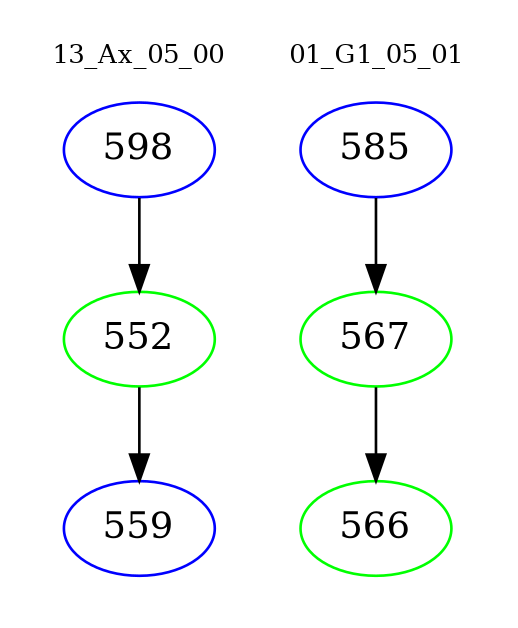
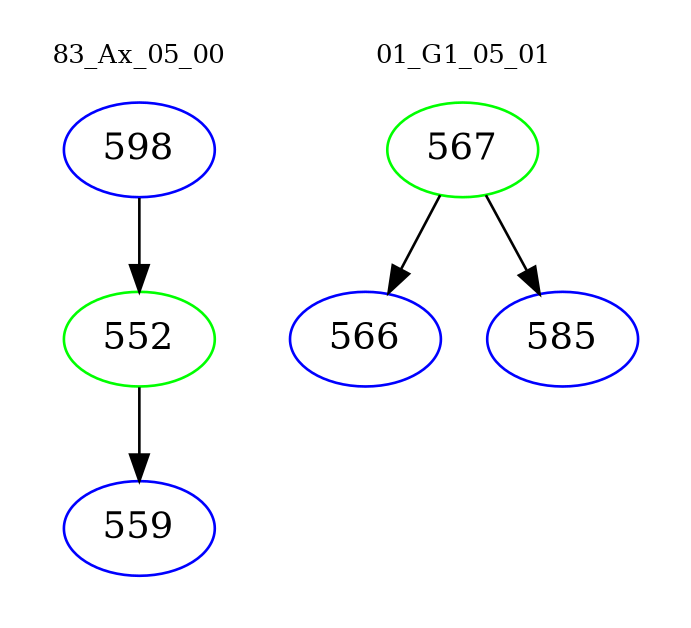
cluster "13_Ax_05_00": label "13_Ax_05_00" -> "83_Ax_05_00"
edge "585" -> "567": reversed
node "566": color green -> blue
